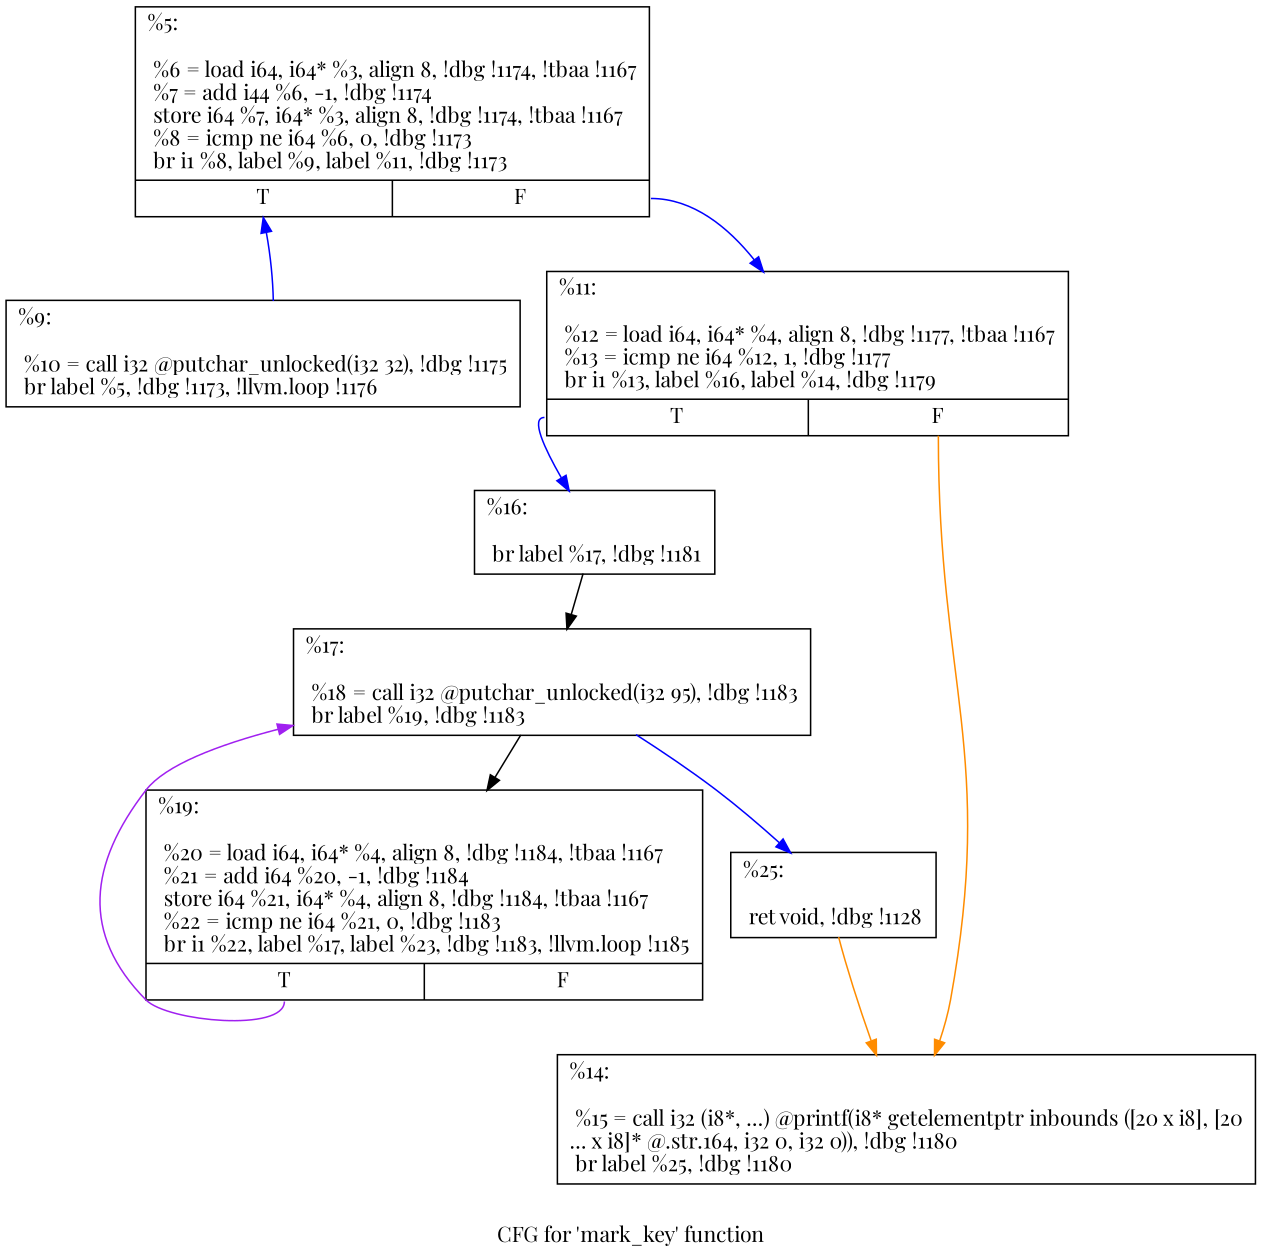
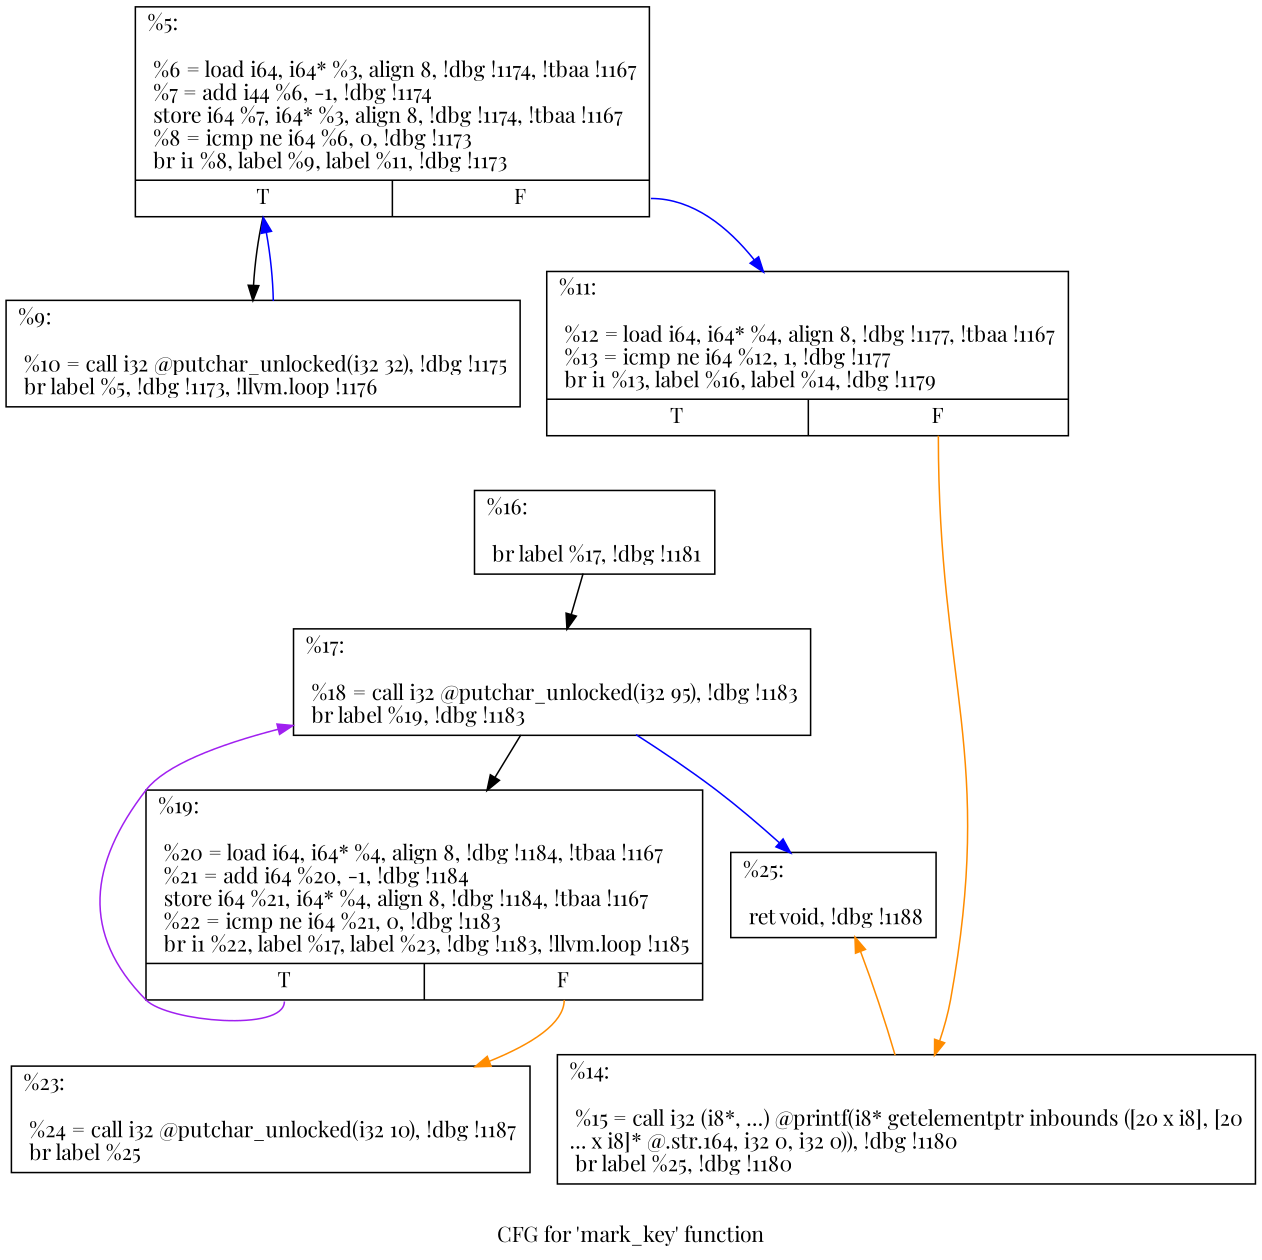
edge "%5:" -> "%9:": added
edge "%11:" -> "%16:": removed
node "%25:": text "ret void, !dbg !1128" -> "ret void, !dbg !1188"
edge "%25:" -> "%14:": reversed
node "%23:": added
